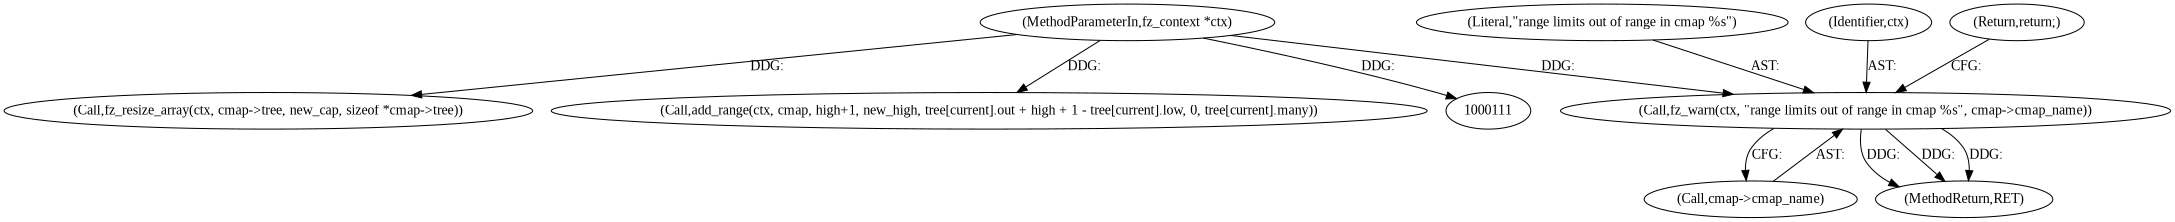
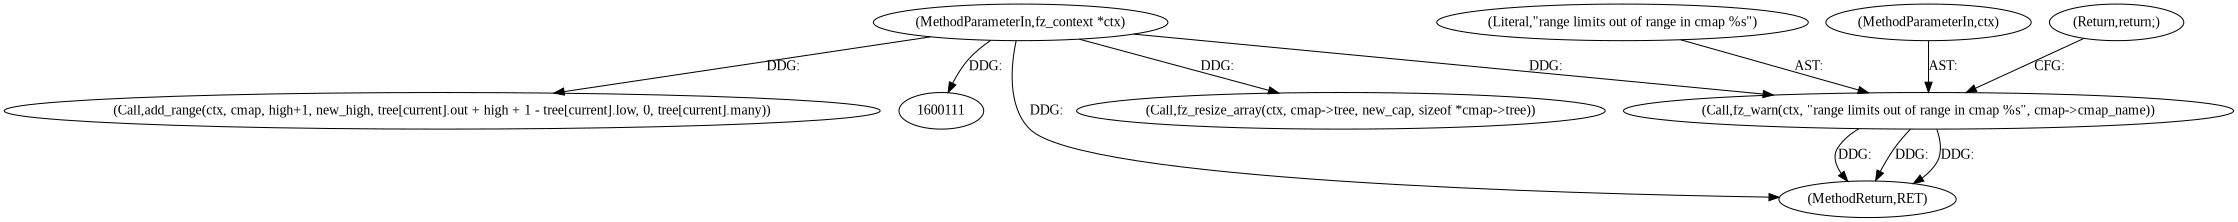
node "(Identifier,ctx)": label "(Identifier,ctx)" -> "(MethodParameterIn,ctx)"
node "1000111": label "1000111" -> "1600111"
edge "(MethodParameterIn,fz_context *ctx)" -> "(MethodReturn,RET)": added, label "DDG:"
node "(Call,cmap->cmap_name)": removed
